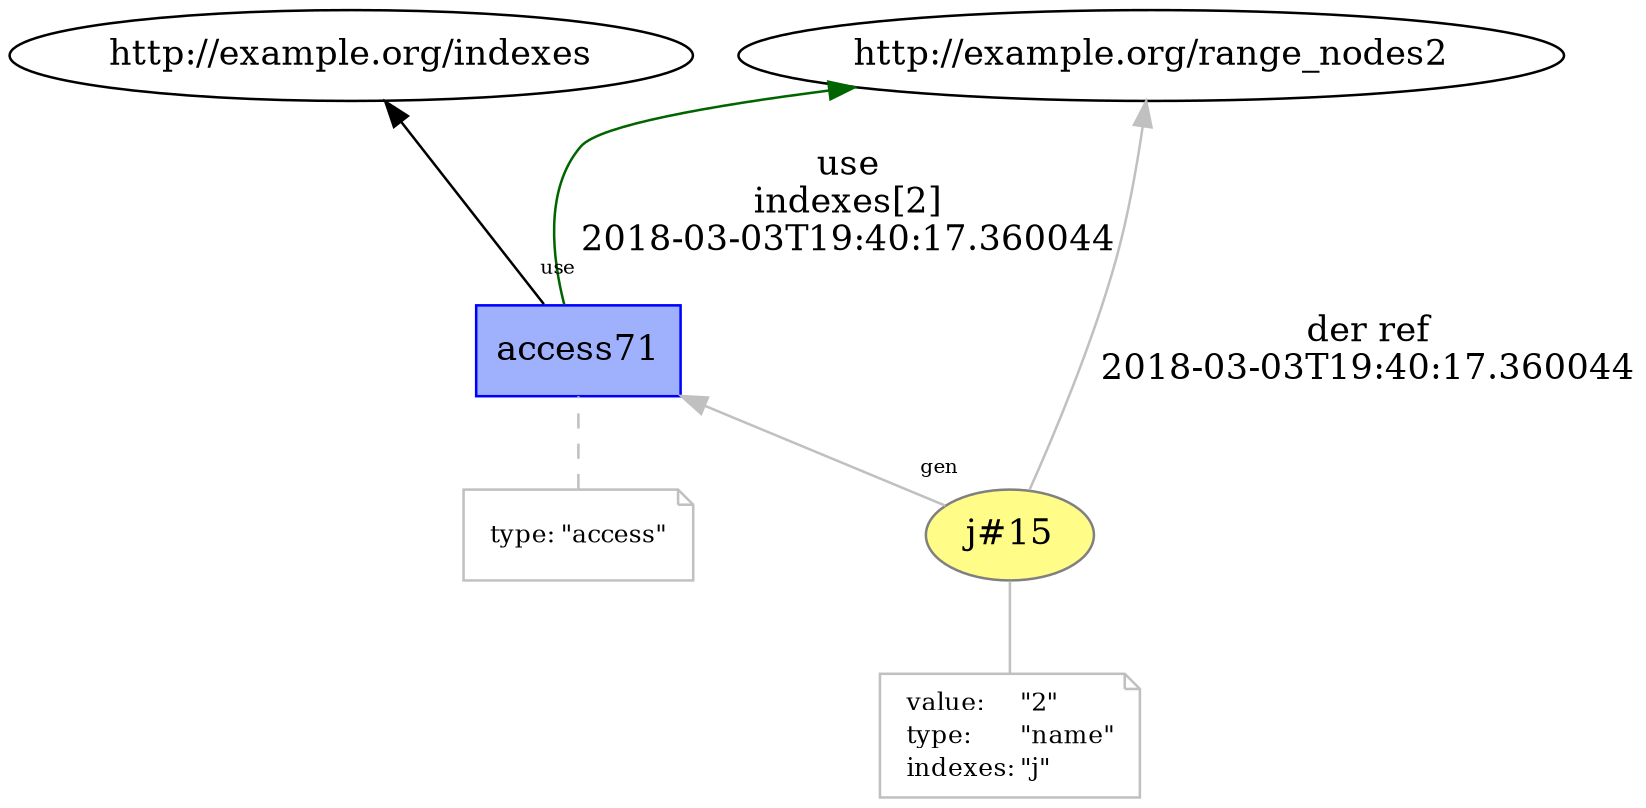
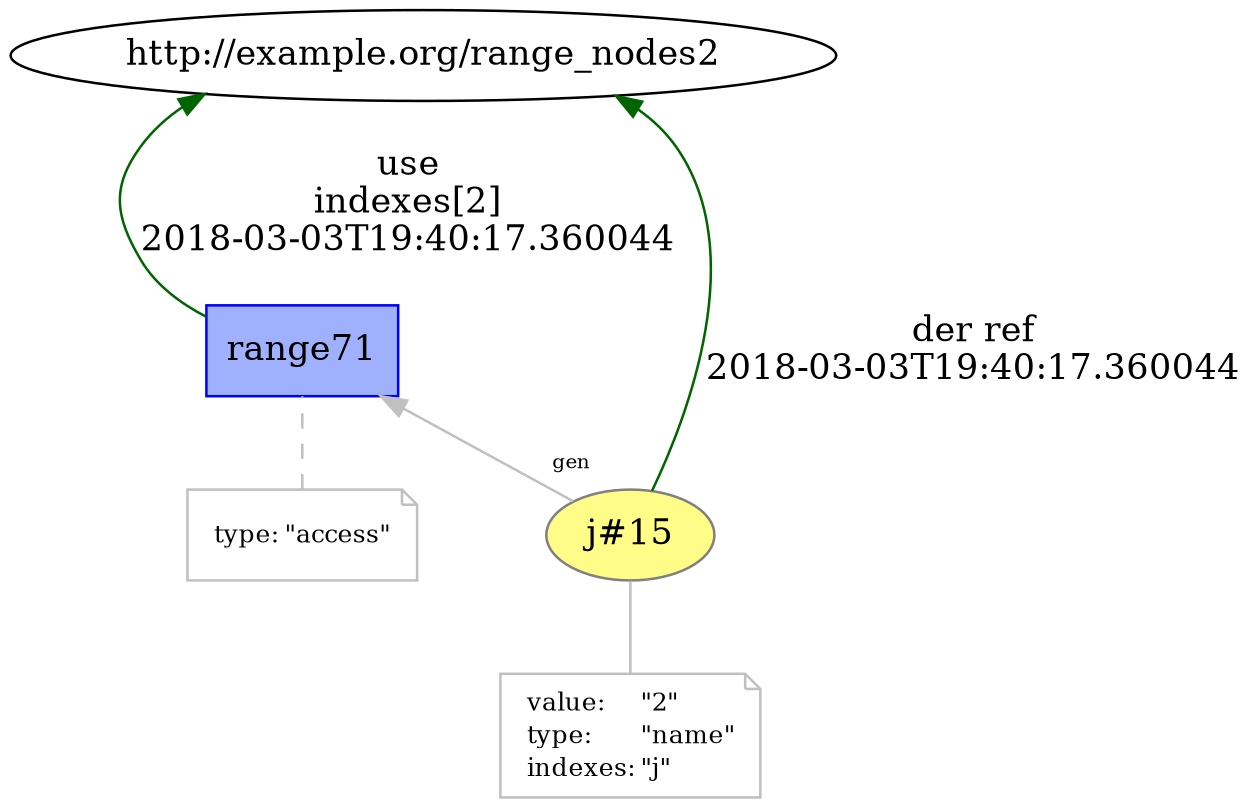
node "http://example.org/indexes": removed
edge "j#15" -> "http://example.org/range_nodes2": color gray -> darkgreen
node "access71": label "access71" -> "range71"
